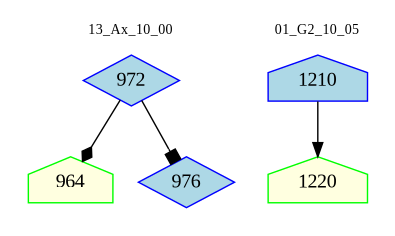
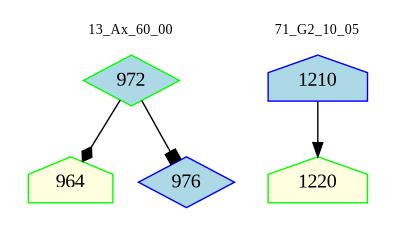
cluster "13_Ax_10_00": label "13_Ax_10_00" -> "13_Ax_60_00"
cluster "01_G2_10_05": label "01_G2_10_05" -> "71_G2_10_05"
node "972": color blue -> green
